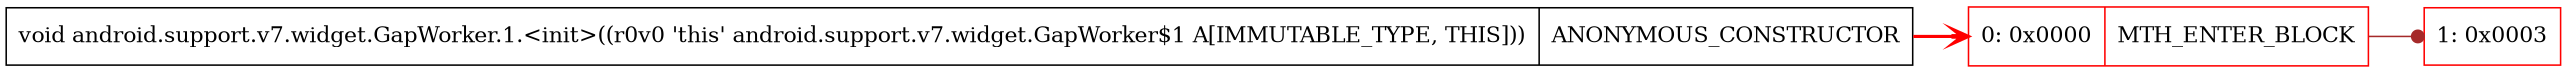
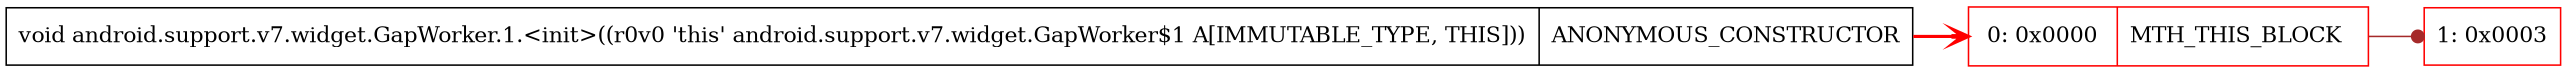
node "0: 0x0000": text "MTH_ENTER_BLOCK" -> "MTH_THIS_BLOCK"
